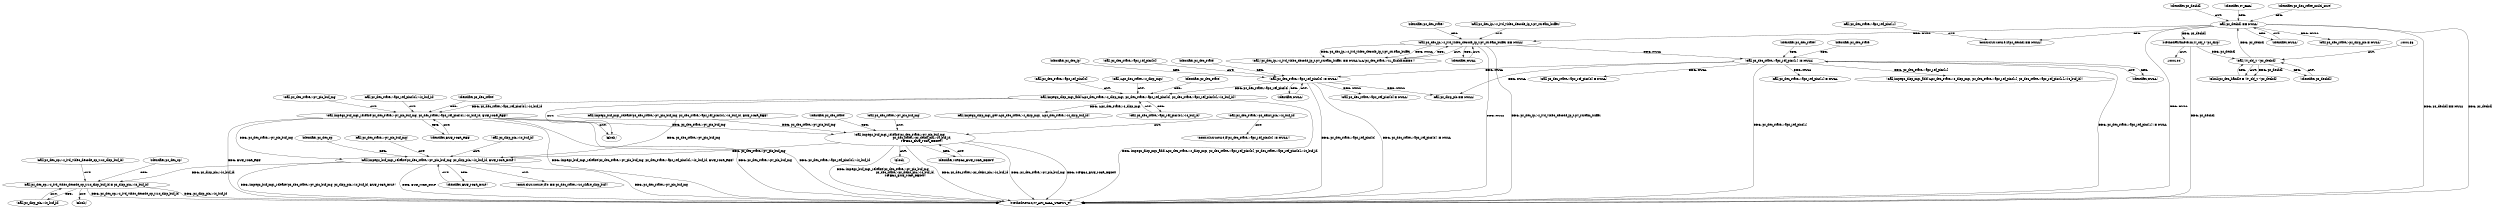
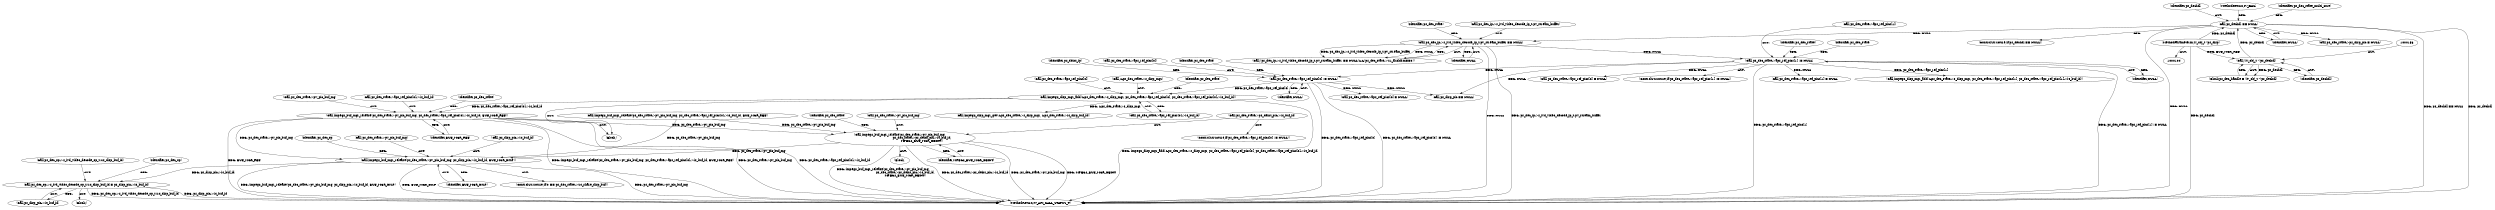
node "(Identifier,IV_FAIL)": label "(Identifier,IV_FAIL)" -> "(MethodReturn,IV_FAIL)"
edge "(Call,ps_dechdl == NULL)" -> "(MethodParameterIn,iv_obj_t *ps_disp)": reversed
edge "(Call,ps_dec_state->aps_ref_pics[1])" -> "(ControlStructure,if(ps_dechdl == NULL))": now "(Call,ps_dec_state->aps_ref_pics[1])" -> "(Call,ps_dec_state->aps_ref_pics[1] != NULL)"
edge "(MethodParameterIn,iv_obj_t *ps_disp)" -> "(Call,(iv_obj_t *)ps_dechdl)": label "DDG: ps_dechdl" -> "DDG: BUF_MGR_REF"
node "(Identifier,ps_dec_ip)": label "(Identifier,ps_dec_ip)" -> "(Identifier,ps_deint_ip)"
node "(ControlStructure,if(ps_dec_state->aps_ref_pics[1] != NULL))": added
